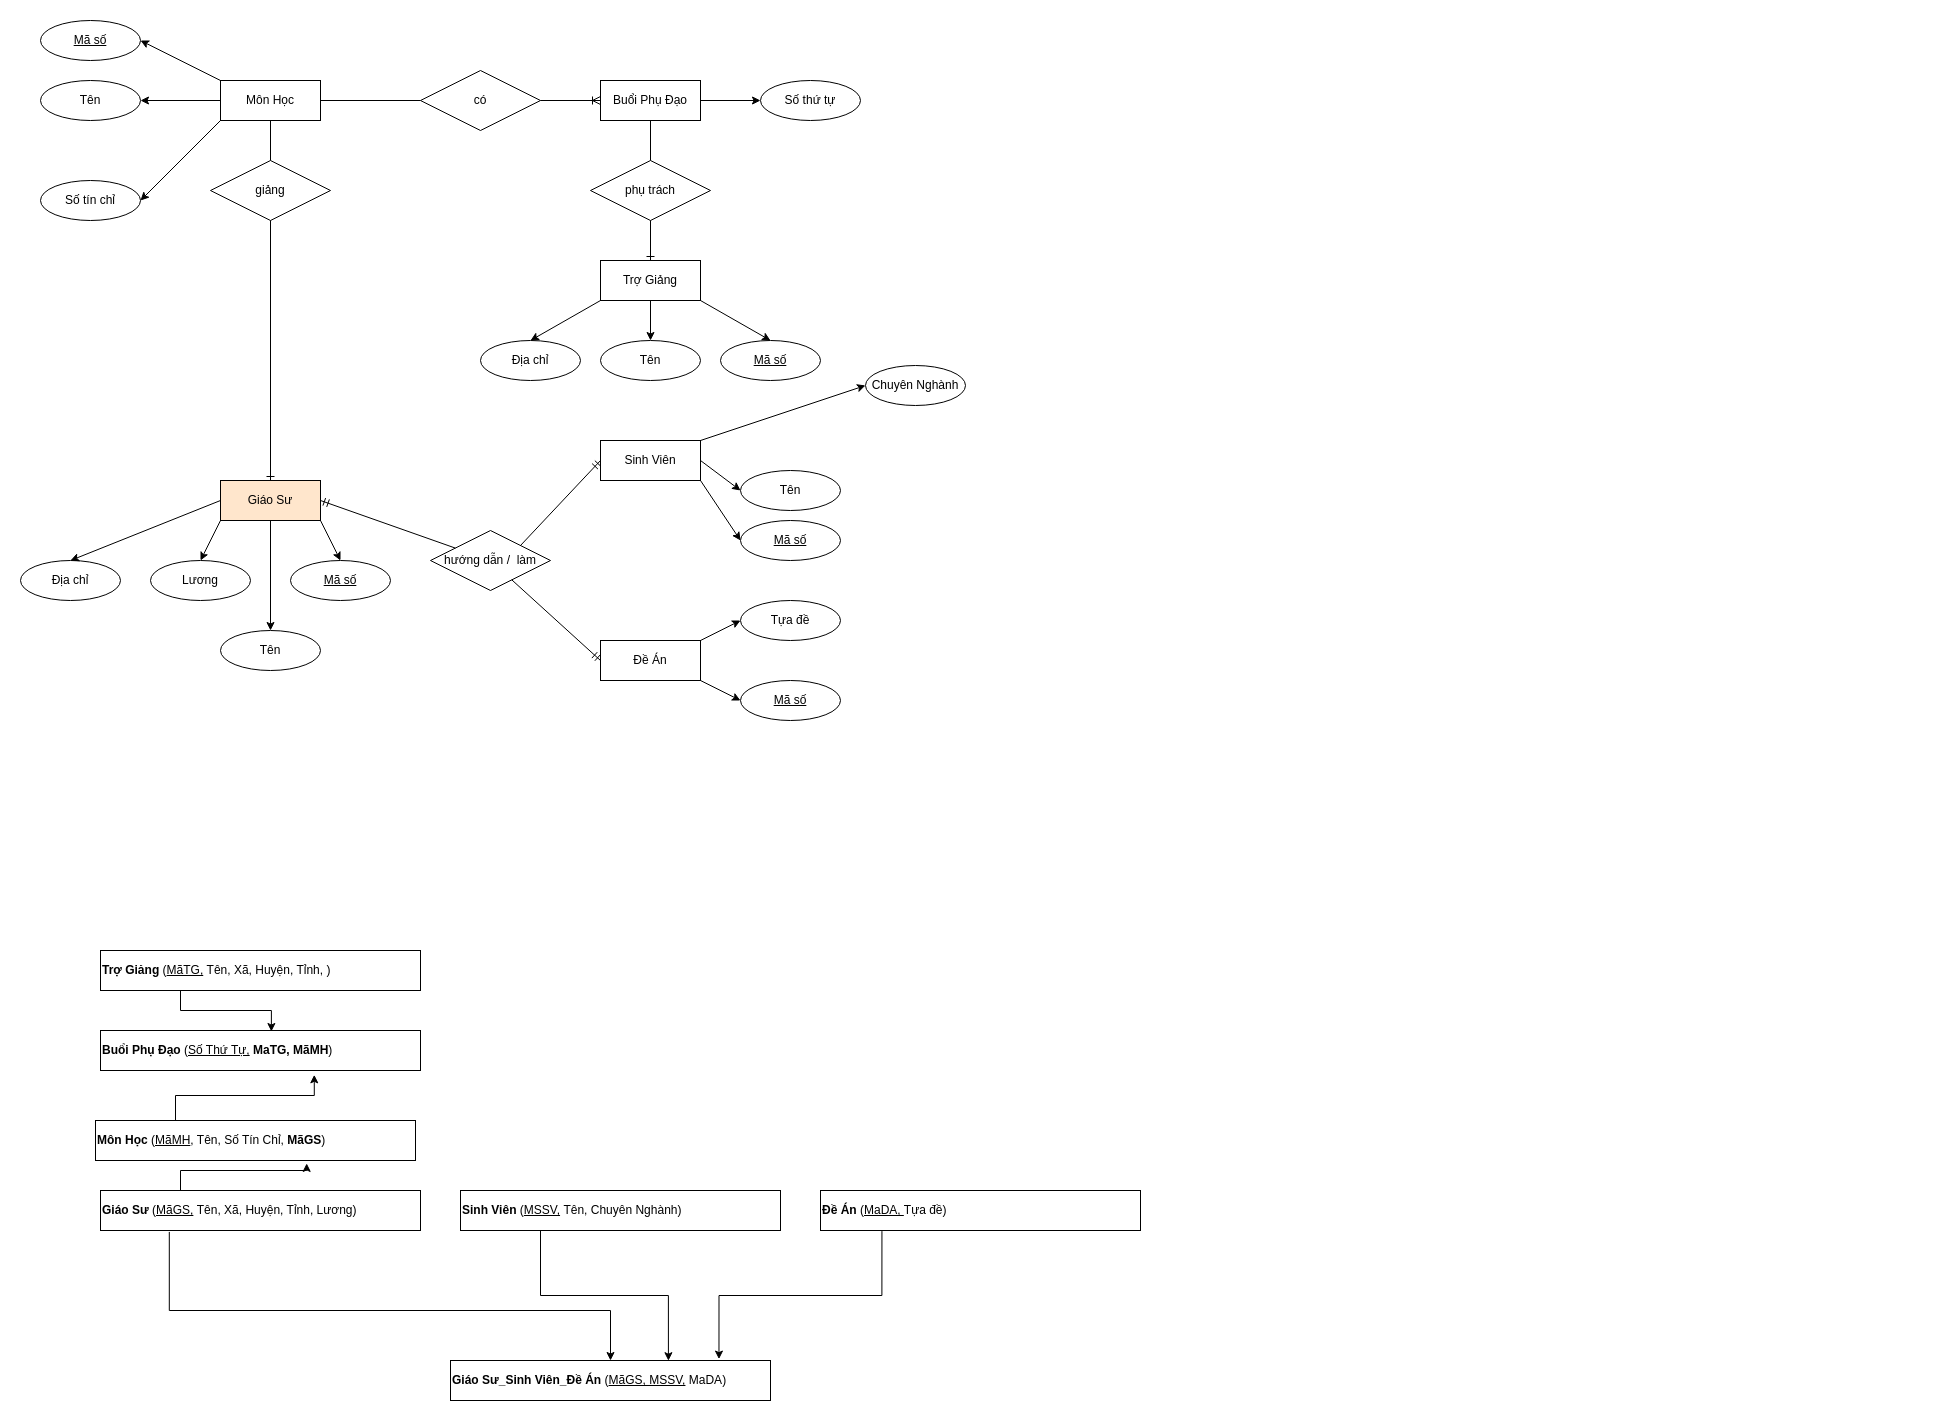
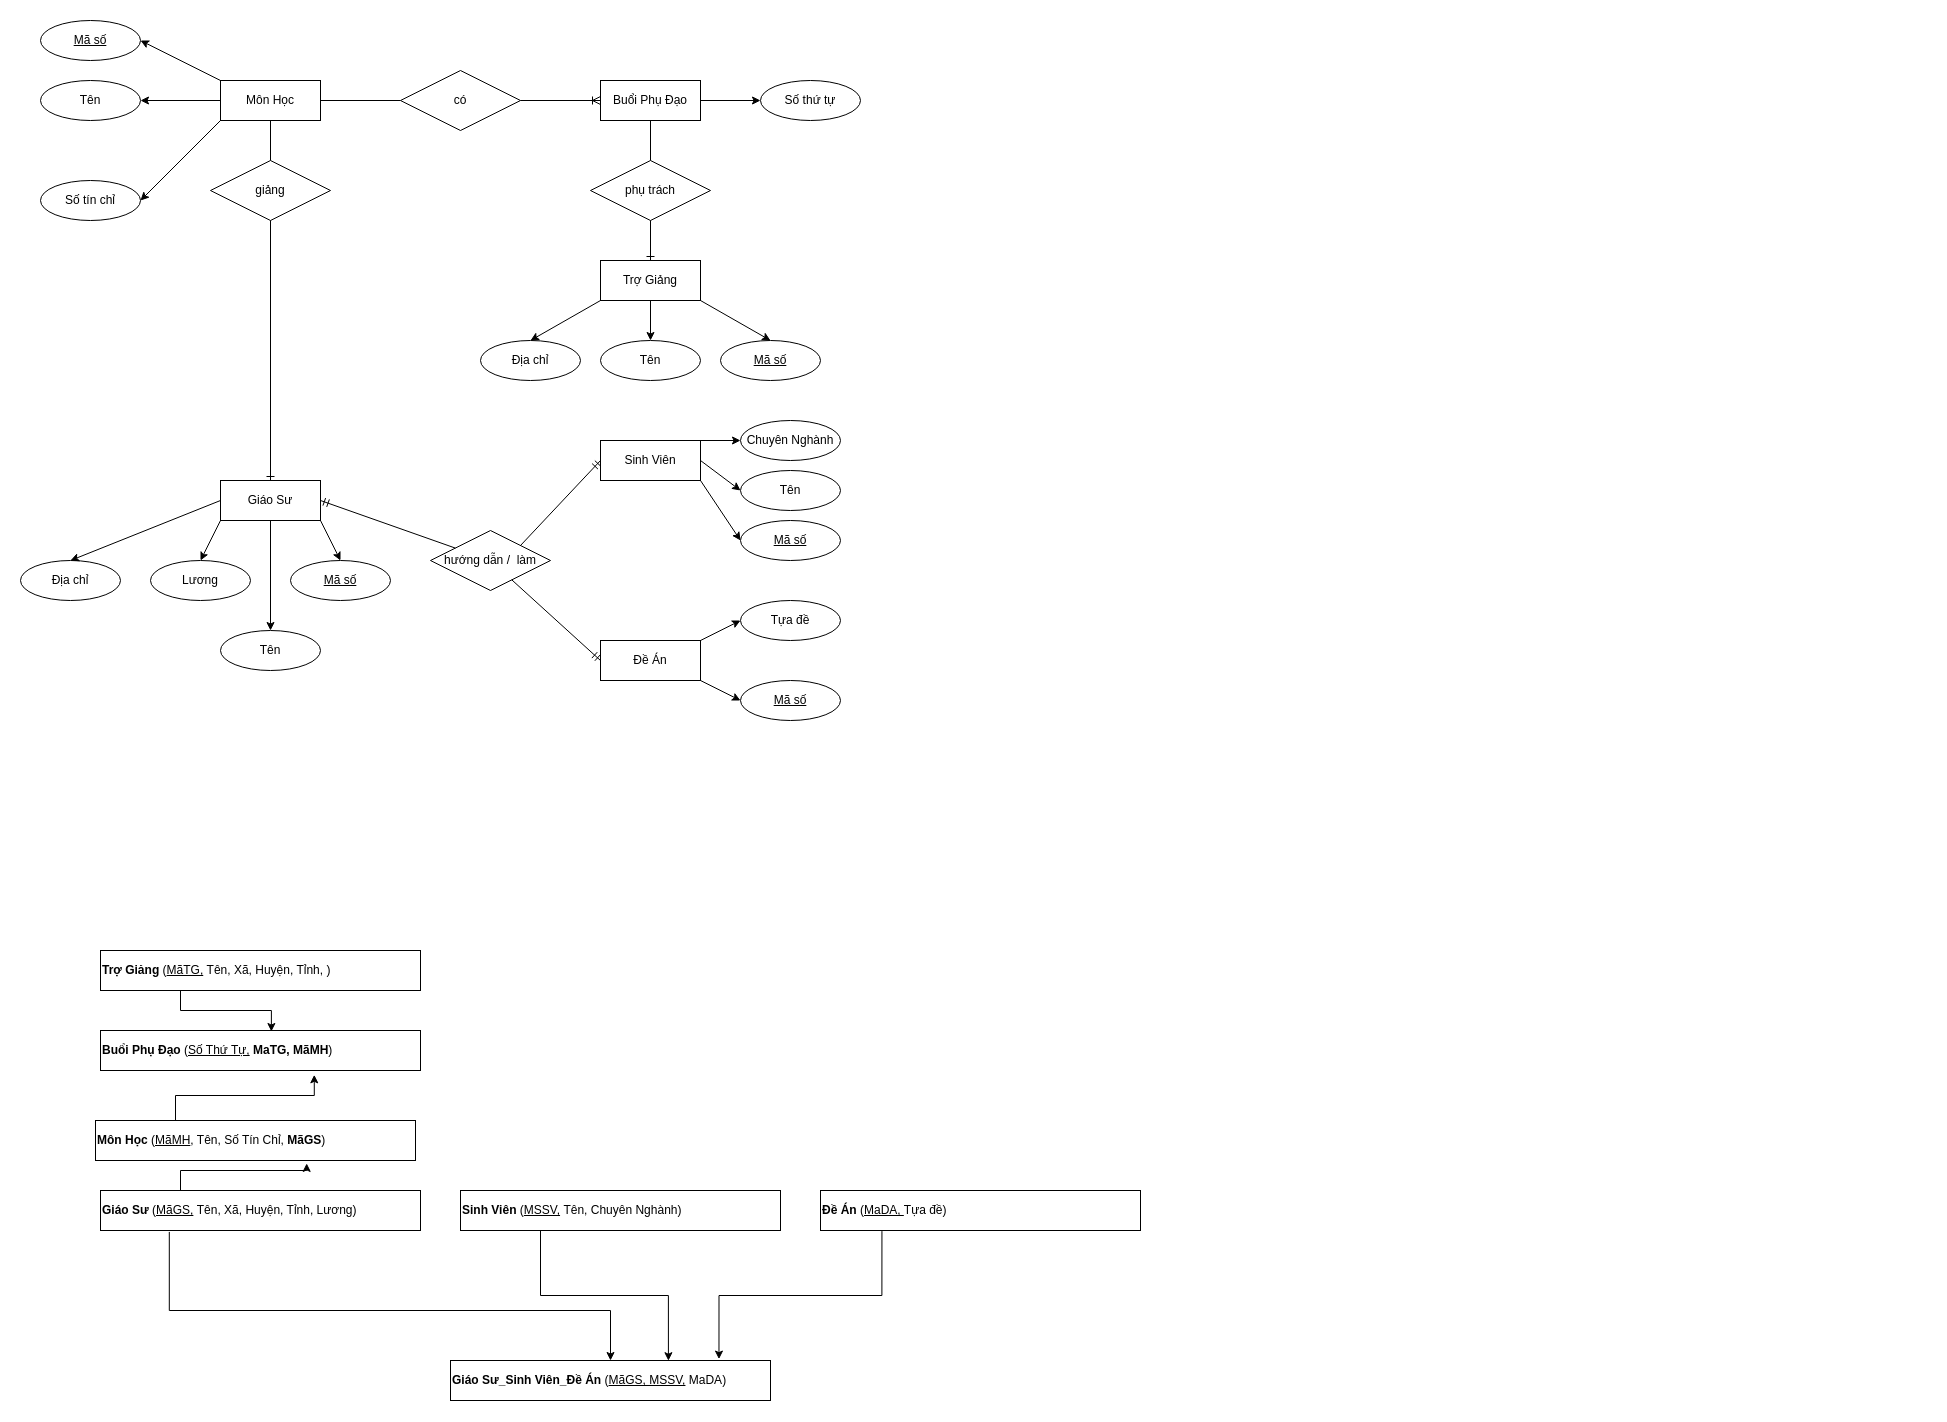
node "có": moved (481, 101) -> (461, 101)
node "Chuyên Nghành": moved (916, 386) -> (791, 441)
node "Giáo Sư": fillcolor #ffe6cc -> #ffffff
